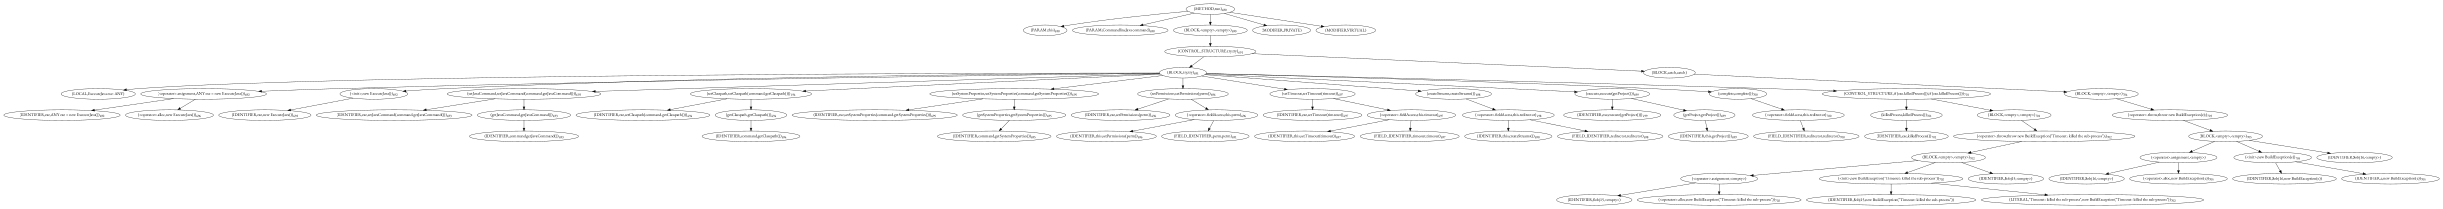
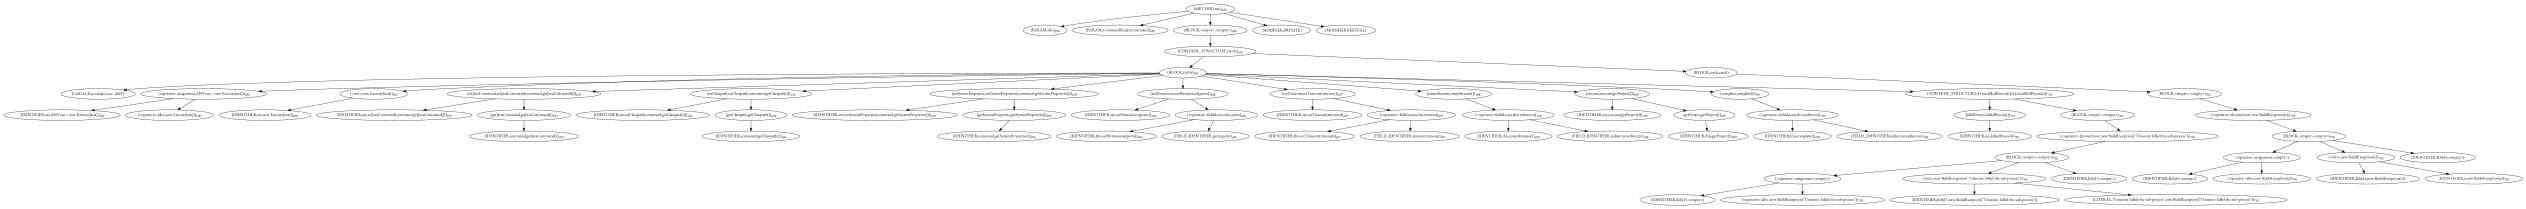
node "(IDENTIFIER,this,complete())": added
